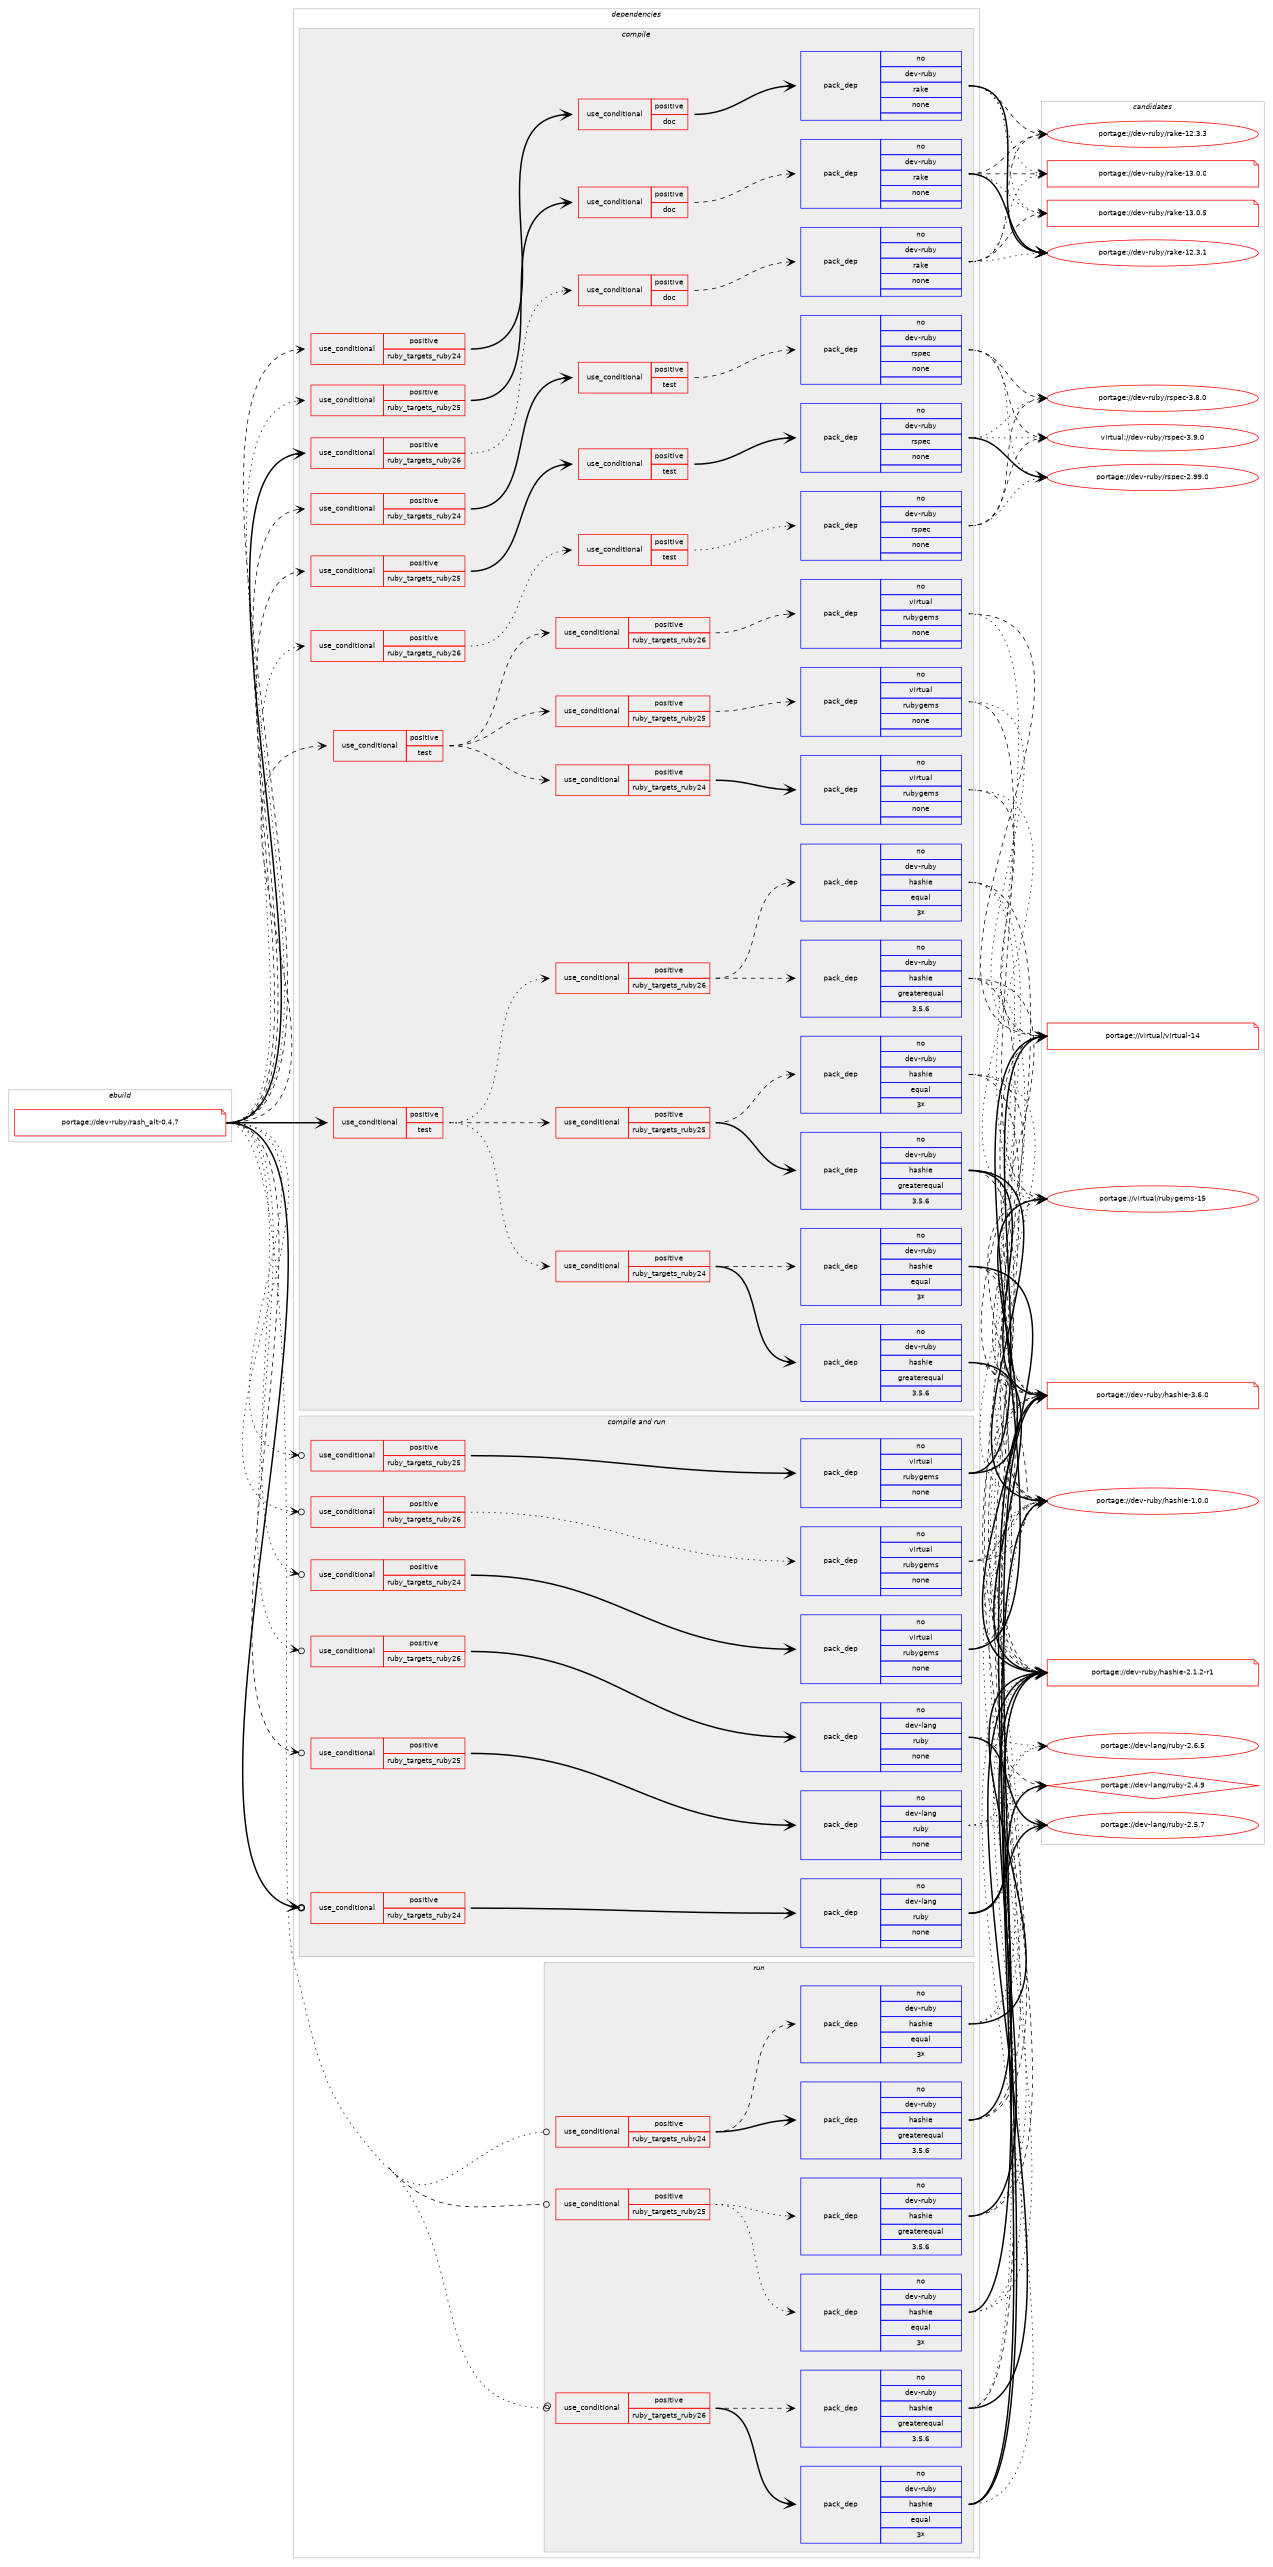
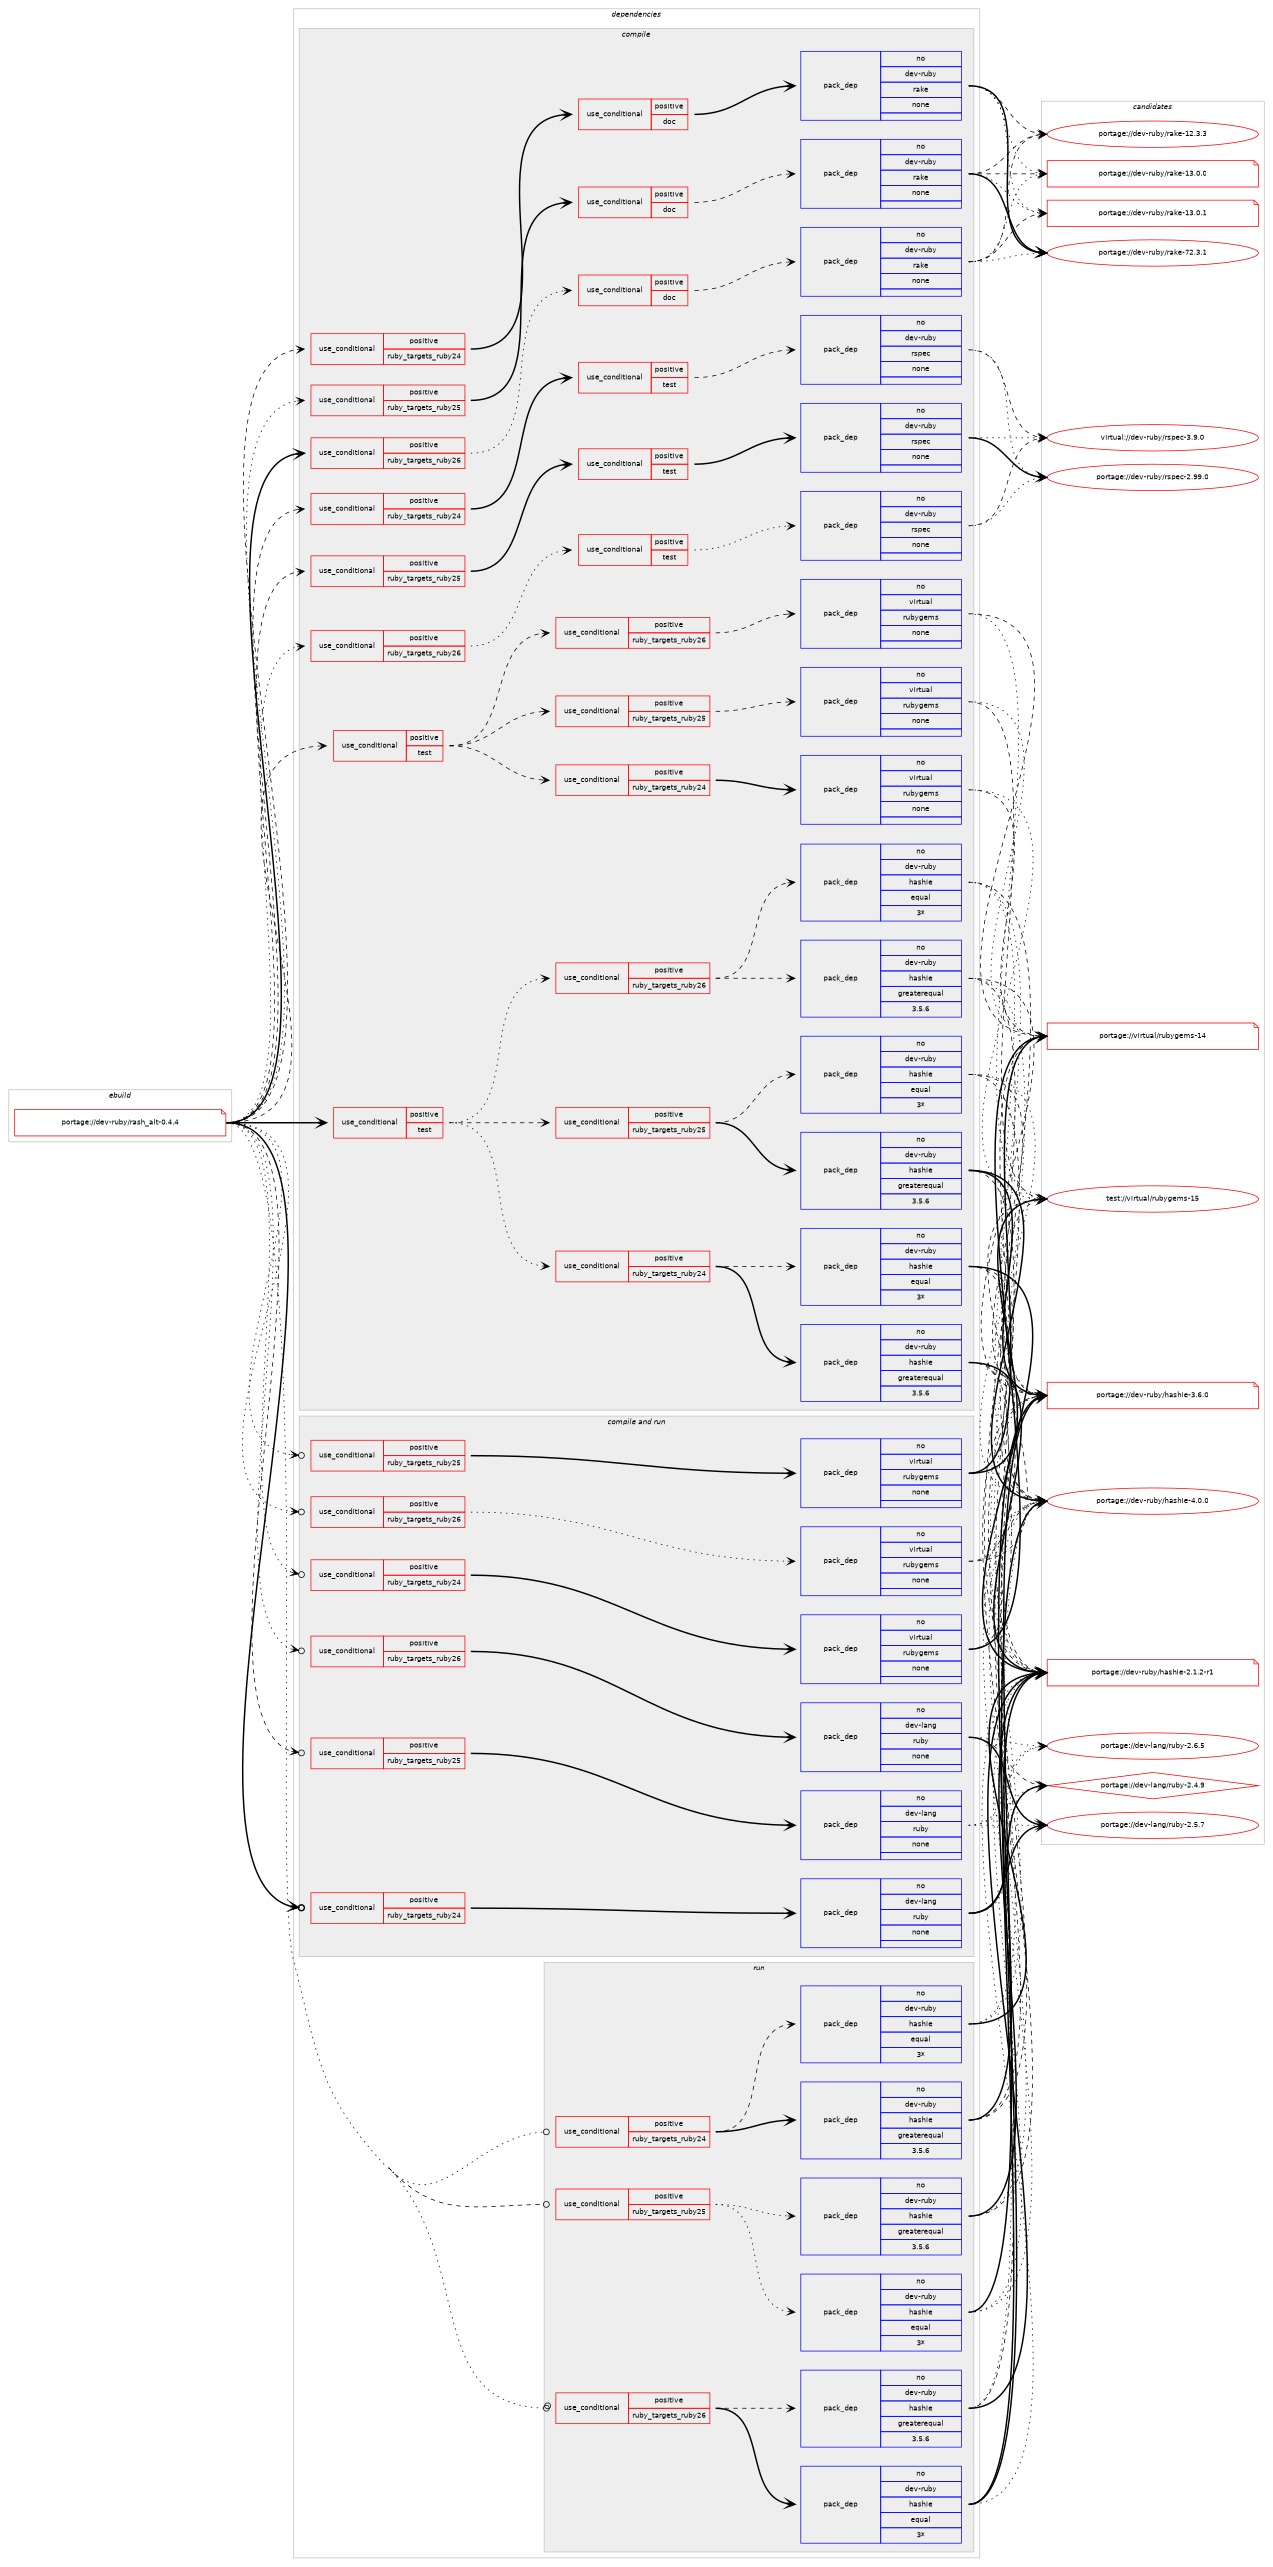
node "portage://dev-ruby/rake-13.0.5": label "portage://dev-ruby/rake-13.0.5" -> "portage://dev-ruby/rake-13.0.1"
node "portage://dev-ruby/rake-12.3.1": label "portage://dev-ruby/rake-12.3.1" -> "portage://dev-ruby/rake-72.3.1"
node "portage://dev-ruby/rspec-3.8.0": removed
node "portage://virtual/virtual-14": label "portage://virtual/virtual-14" -> "portage://virtual/rubygems-14"
node "portage://dev-ruby/rash_alt-0.4.7": label "portage://dev-ruby/rash_alt-0.4.7" -> "portage://dev-ruby/rash_alt-0.4.4"
node "portage://virtual/rubygems-15": label "portage://virtual/rubygems-15" -> "test://virtual/rubygems-15"
node "portage://dev-ruby/hashie-1.0.0": label "portage://dev-ruby/hashie-1.0.0" -> "portage://dev-ruby/hashie-4.0.0"
